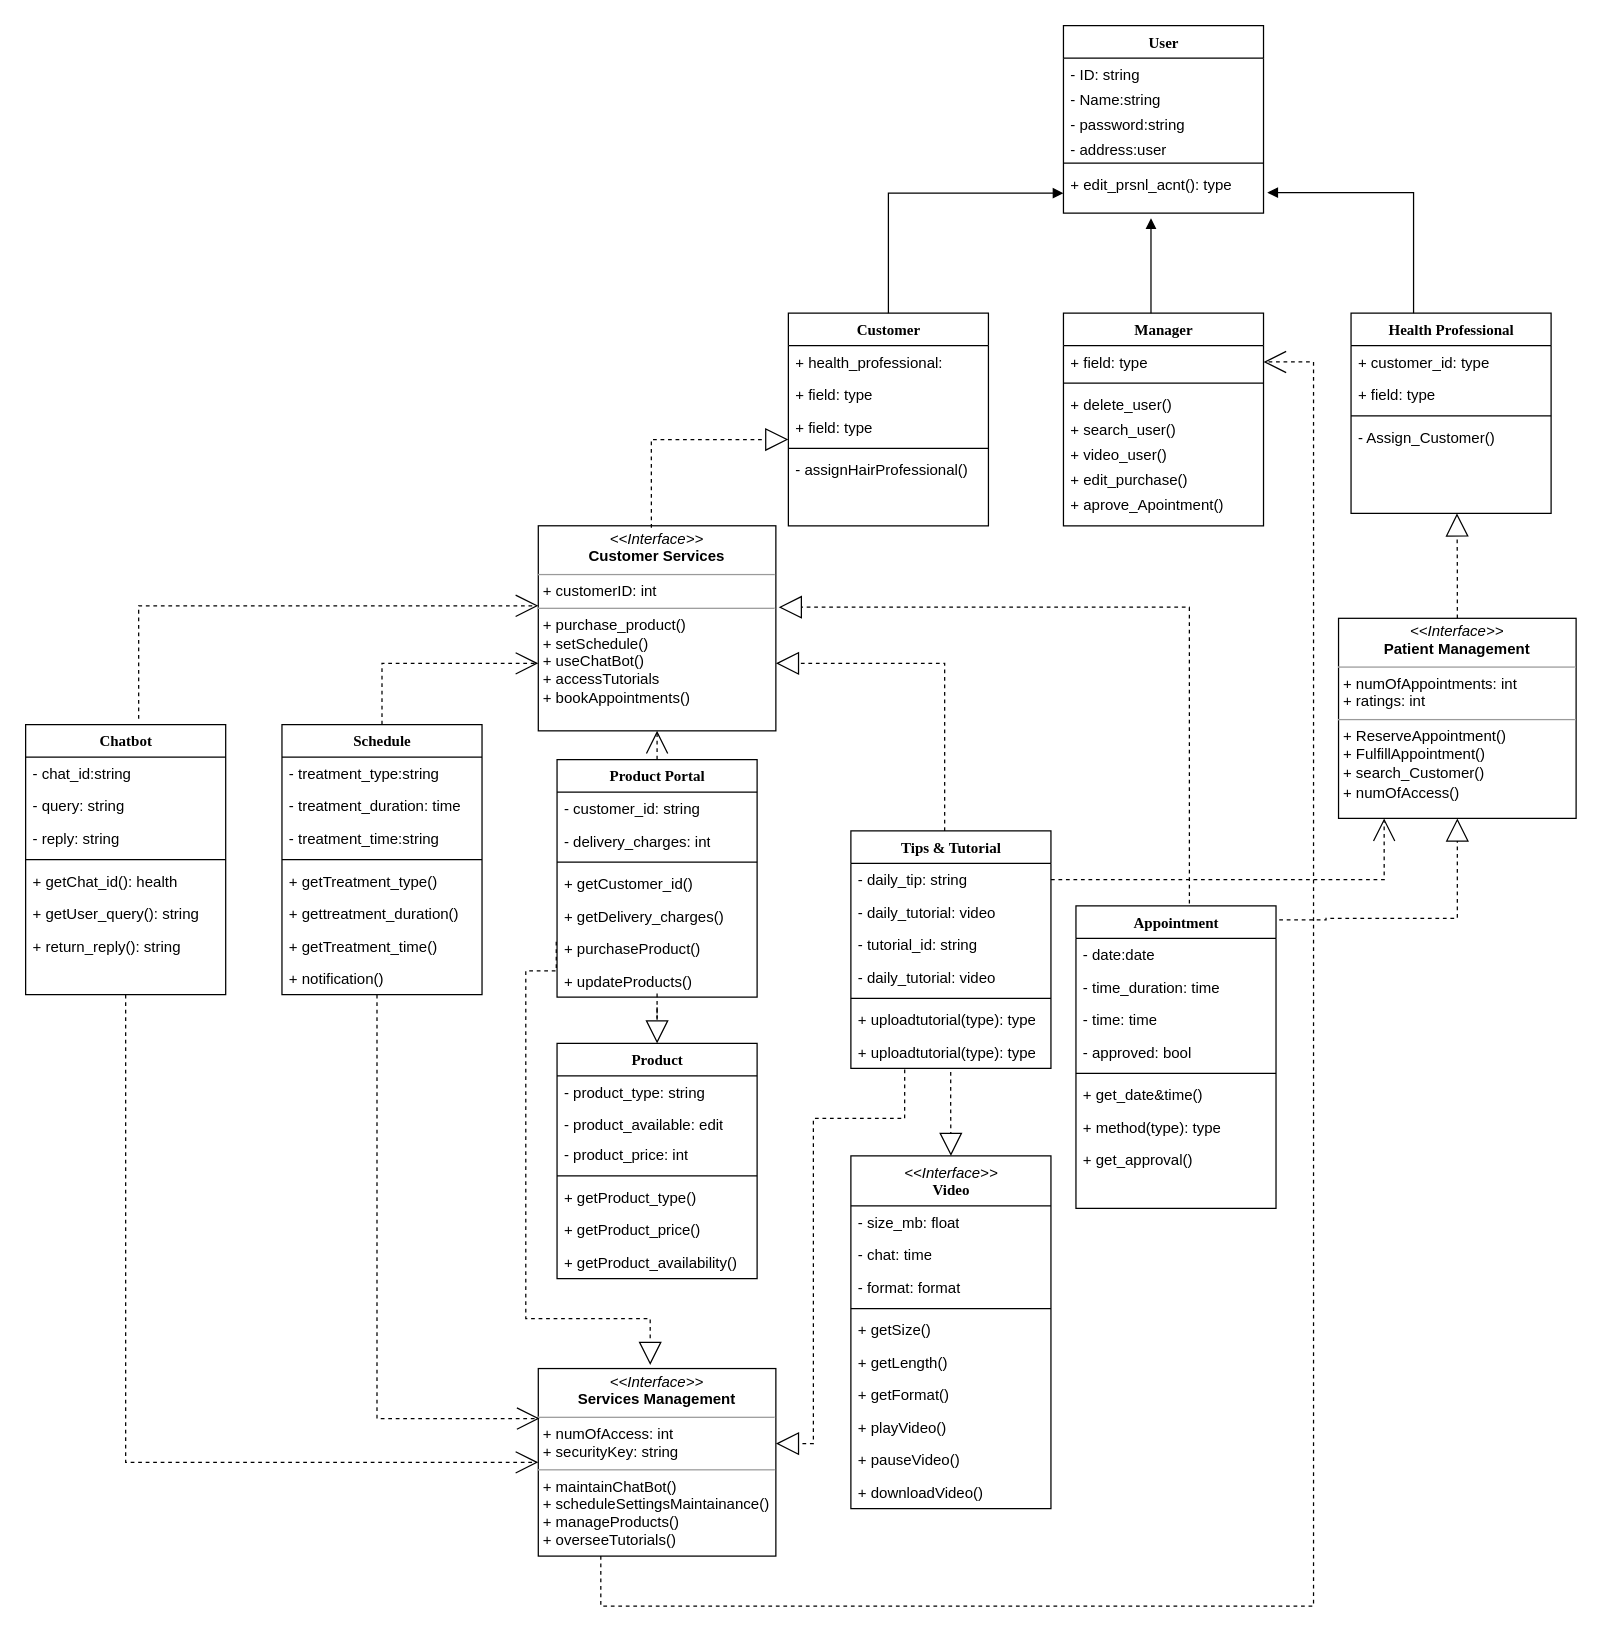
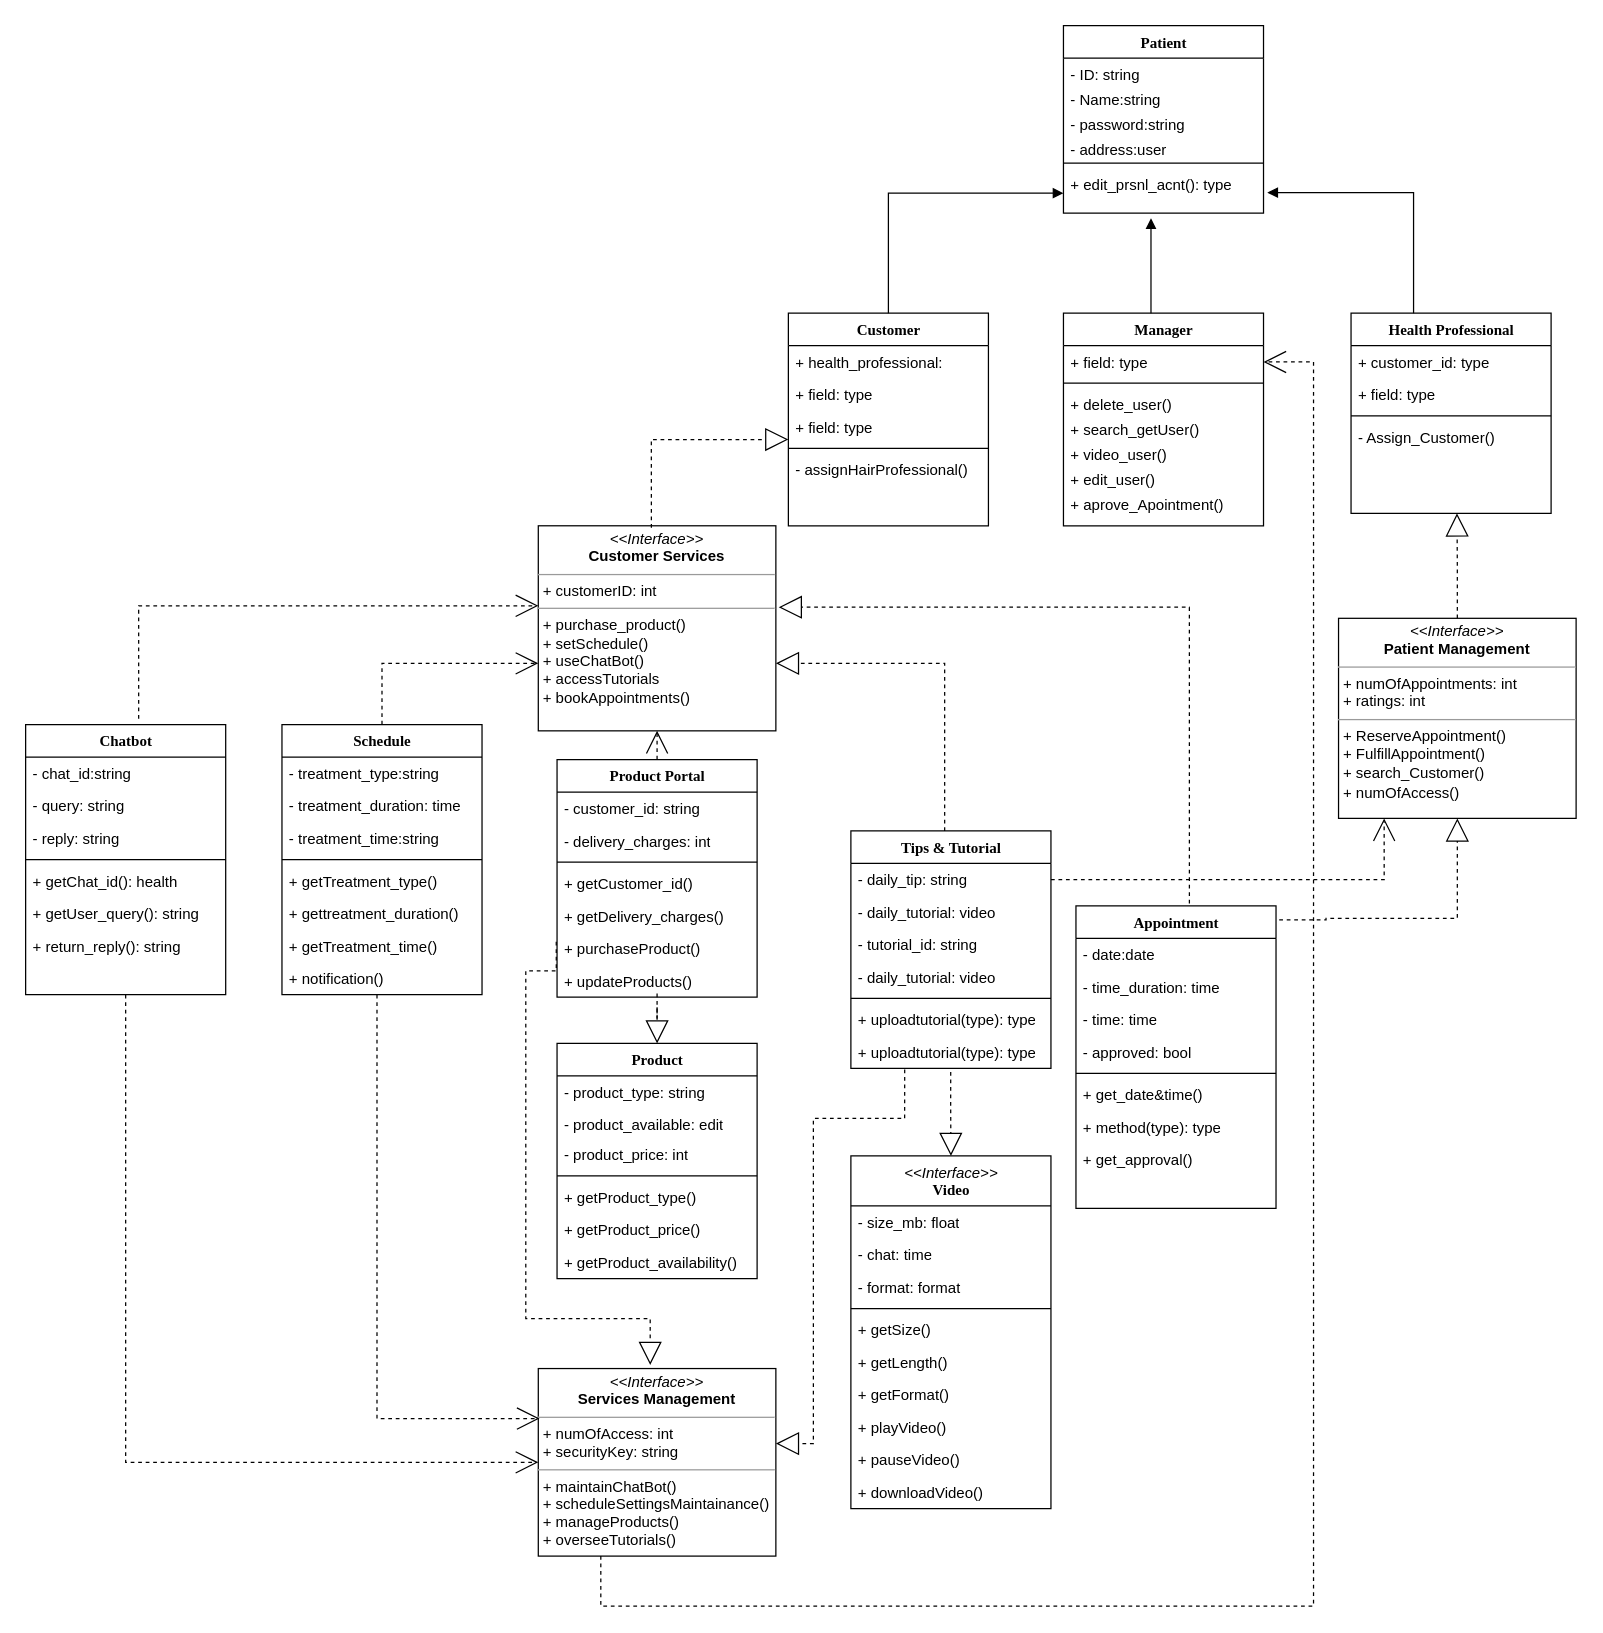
node "User": label "User" -> "Patient"
node "+ search_user()": label "+ search_user()" -> "+ search_getUser()"
node "+ edit_purchase()": label "+ edit_purchase()" -> "+ edit_user()"
